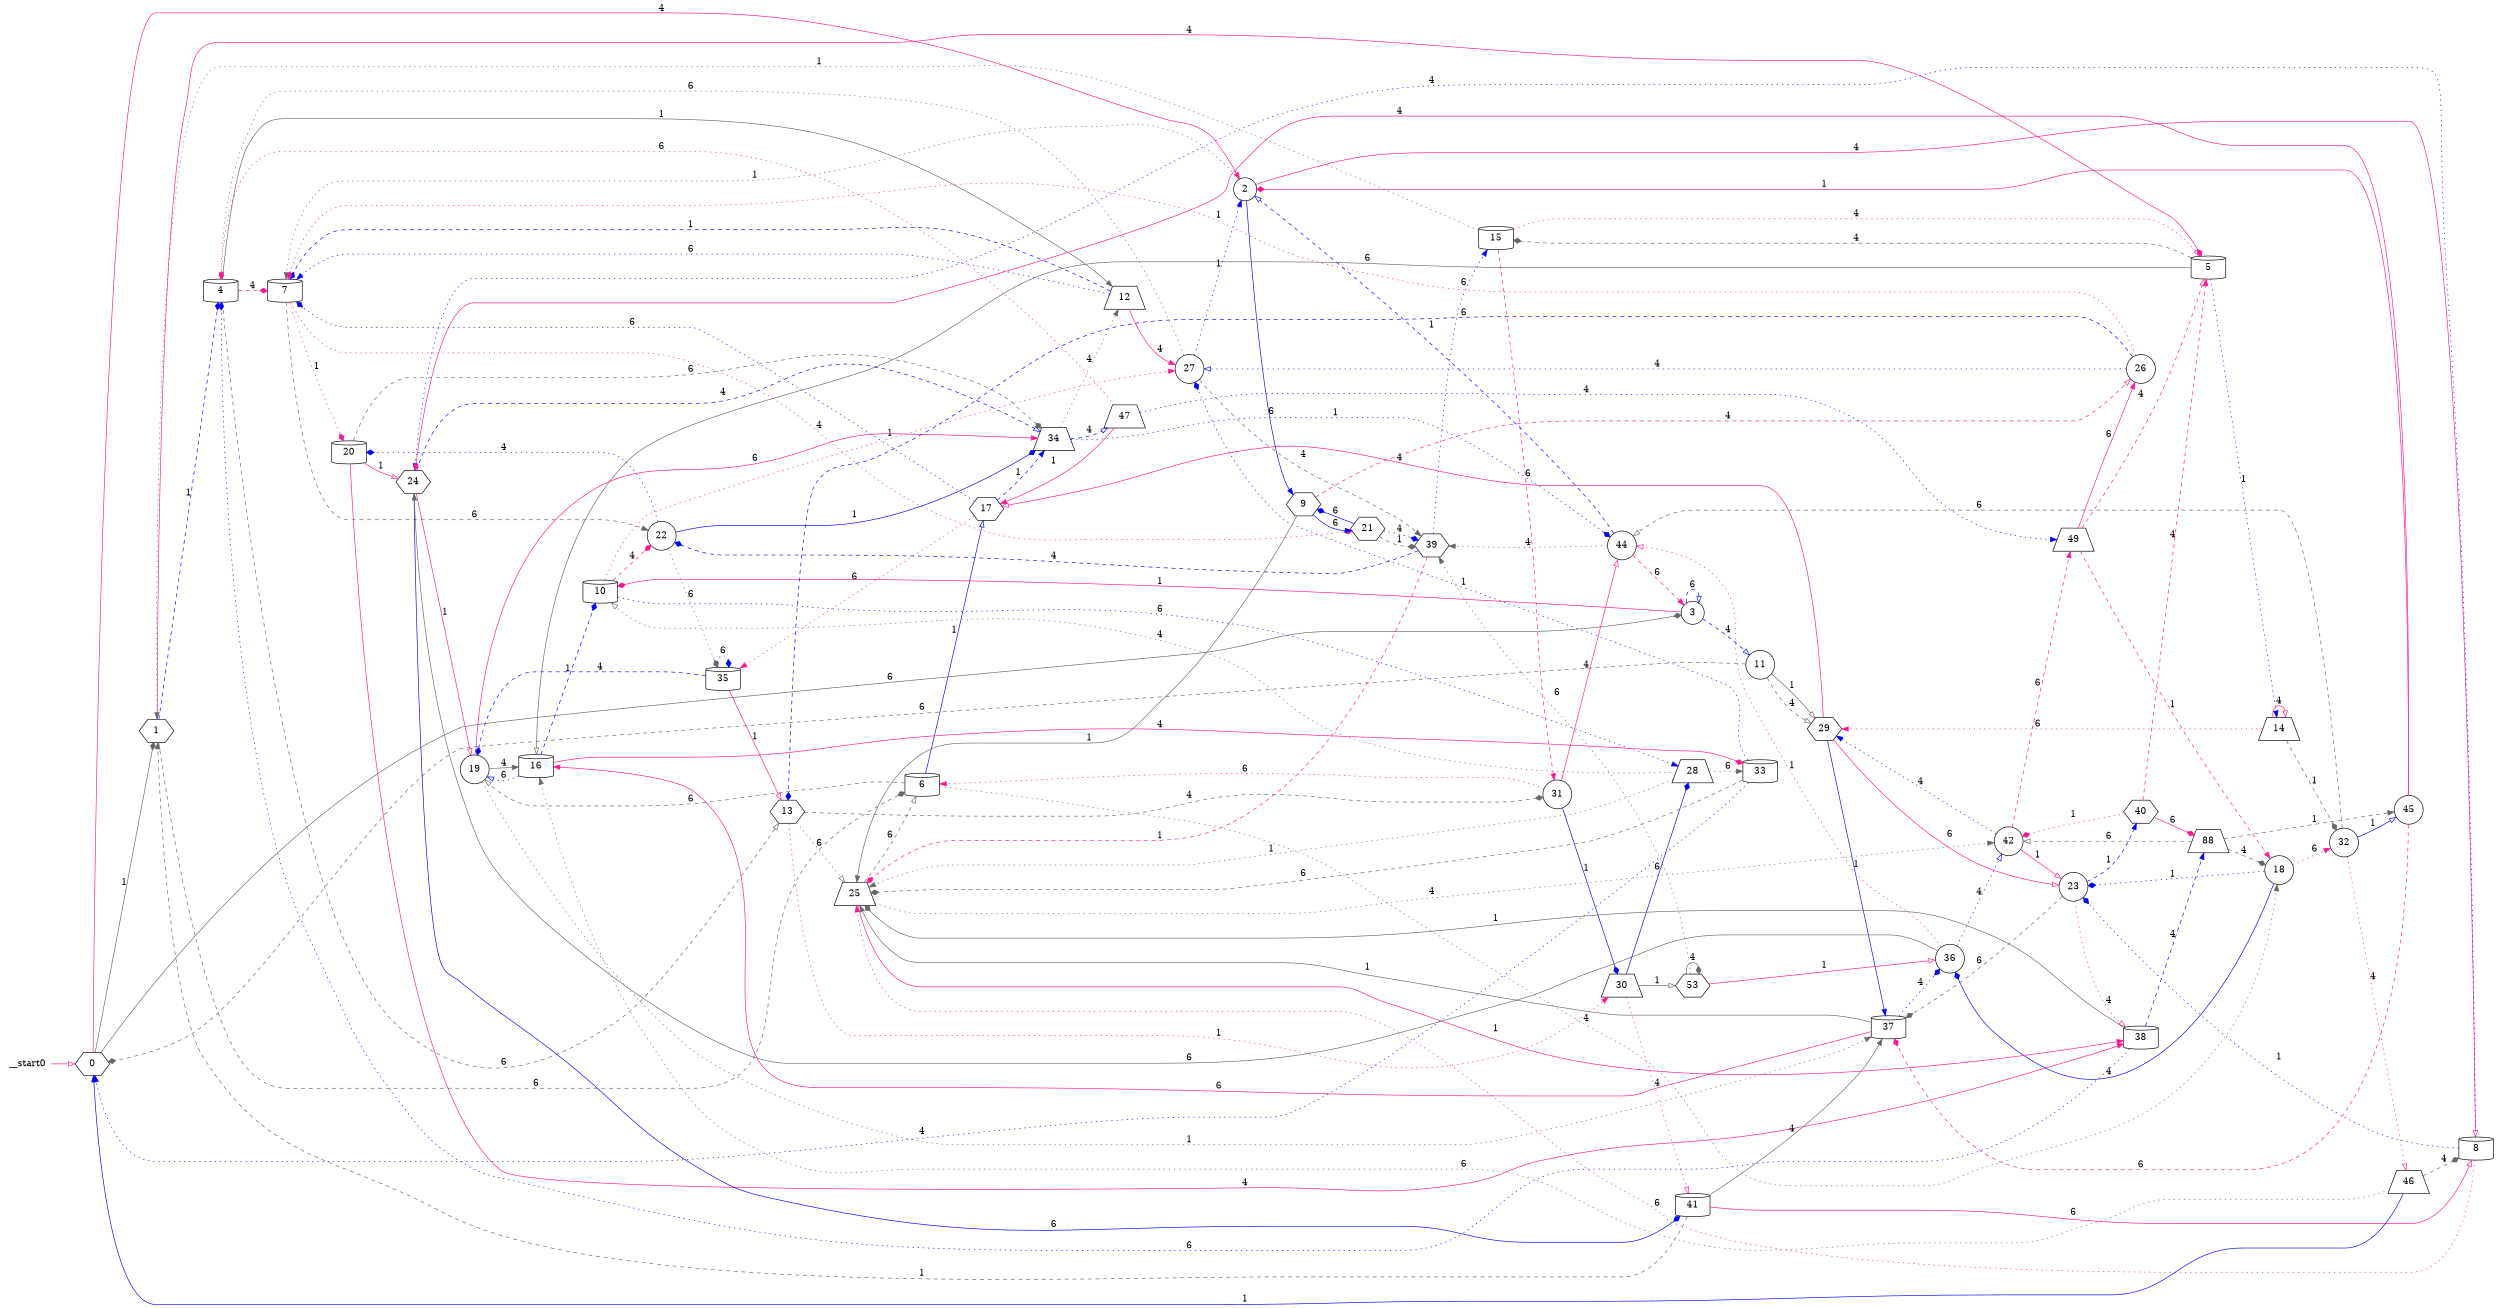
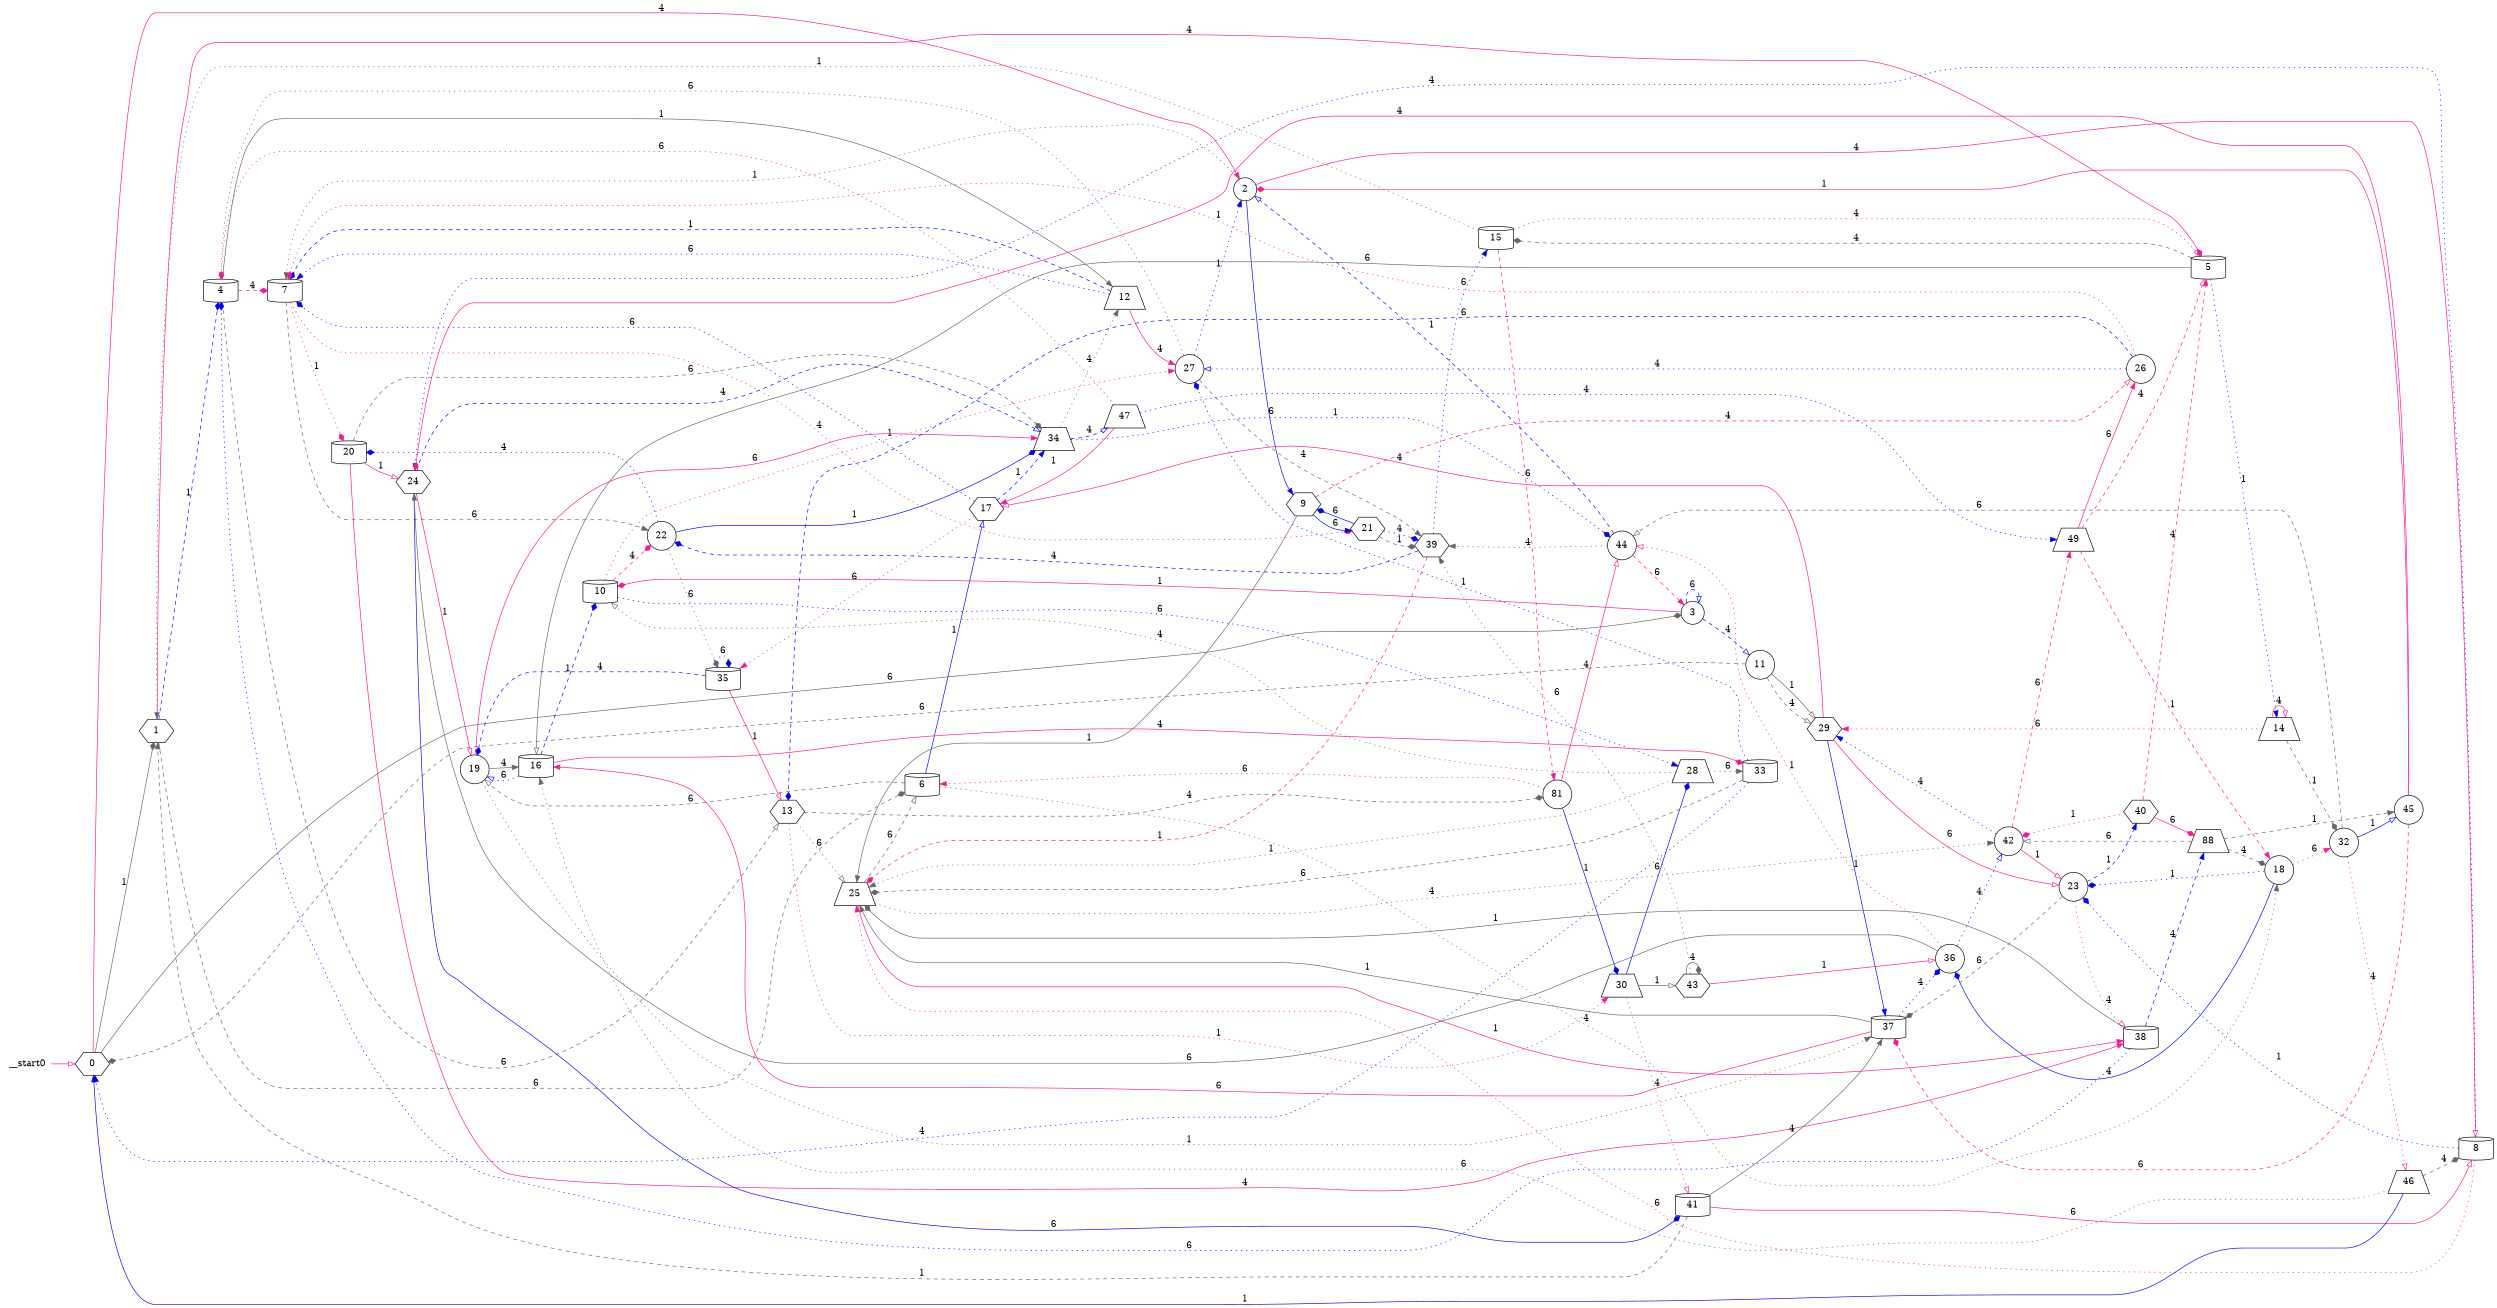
node "31": label "31" -> "81"
node "53": label "53" -> "43"
